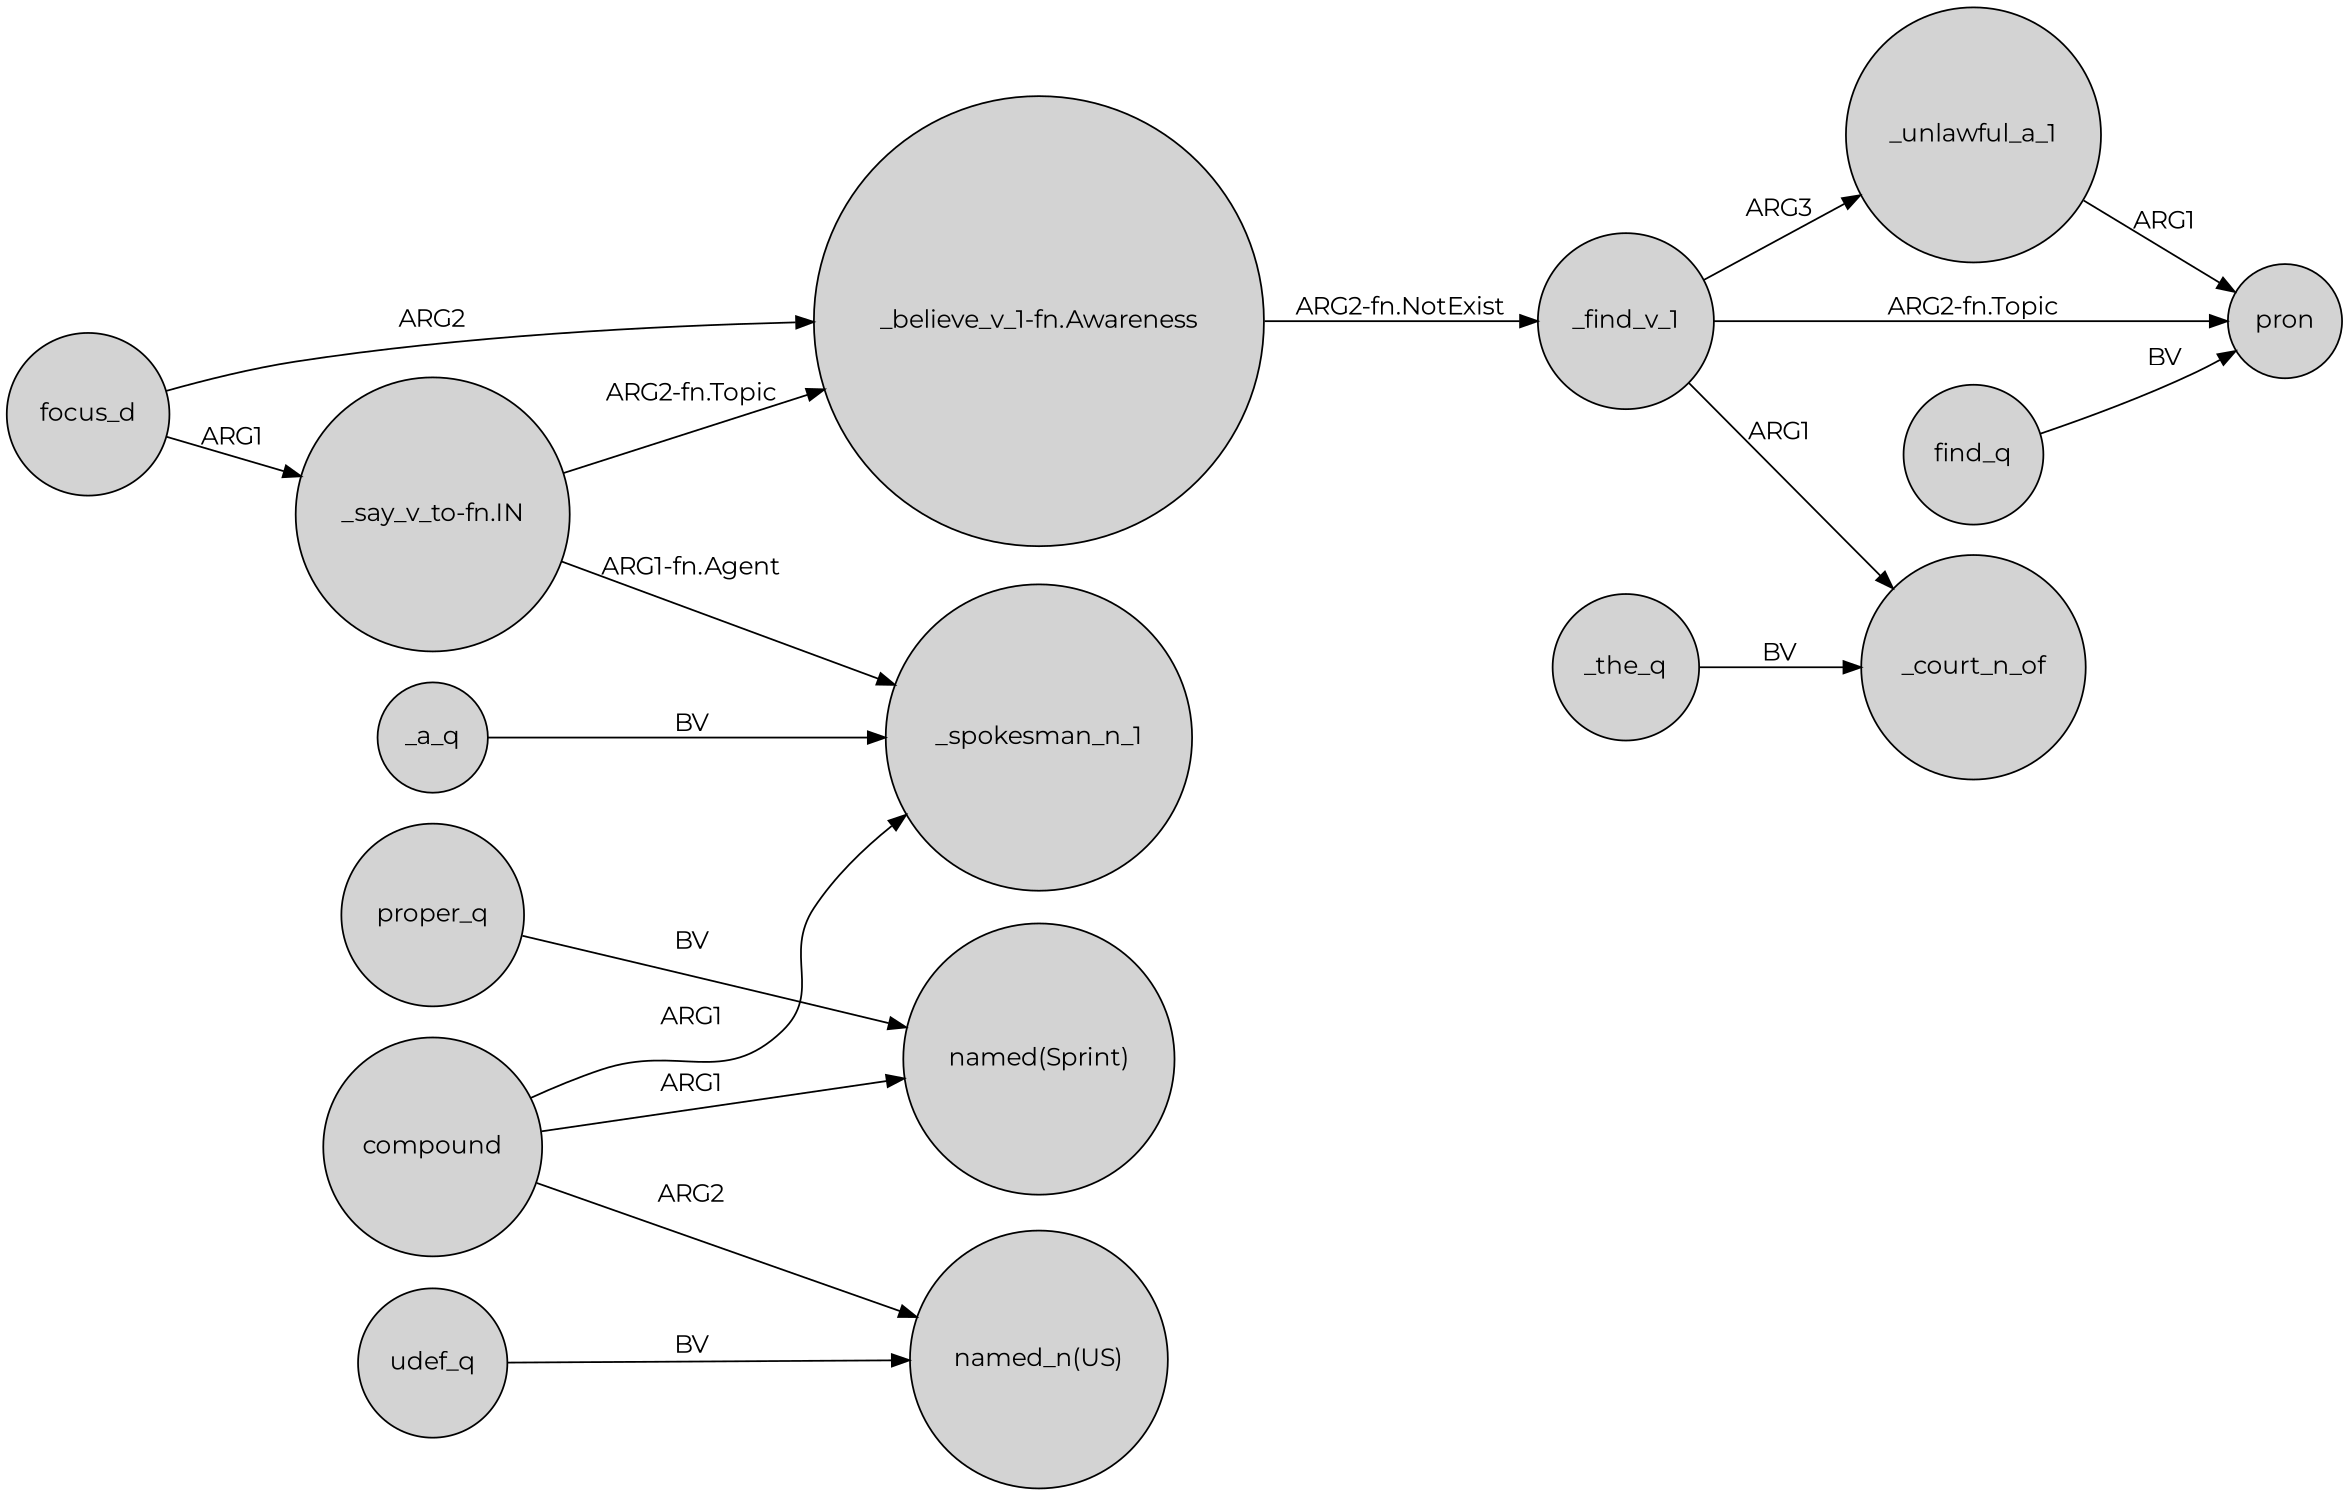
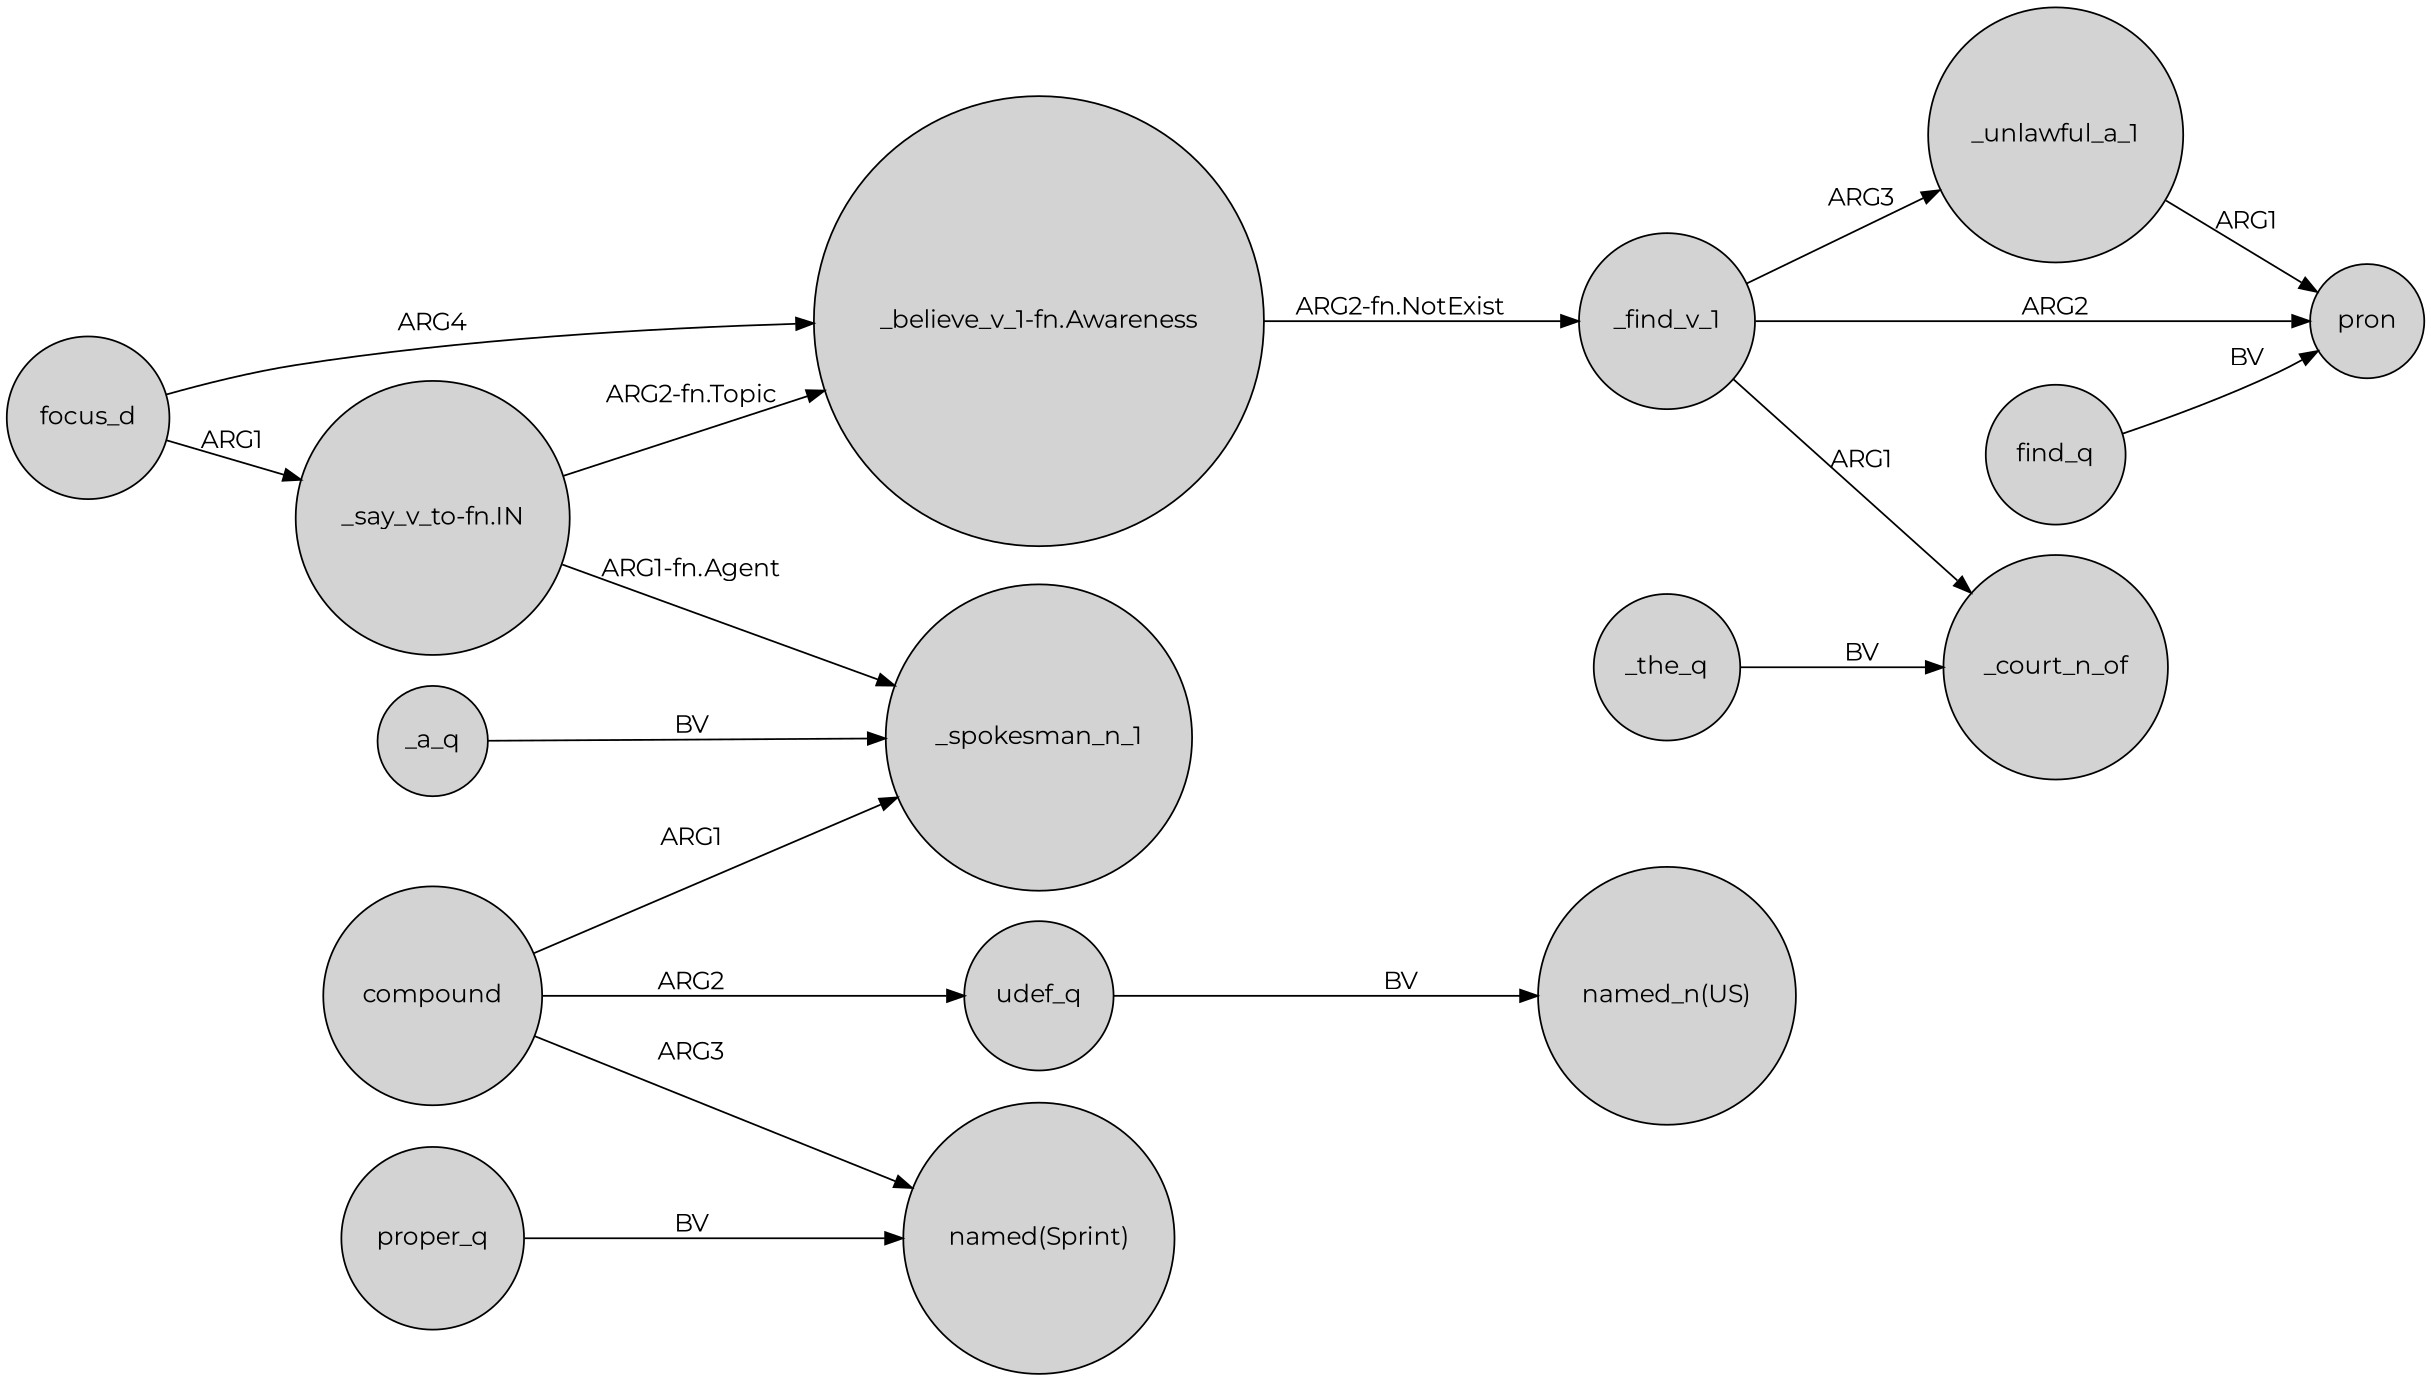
edge "_find_v_1" -> "pron": label "ARG2-fn.Topic" -> "ARG2"
edge "focus_d" -> "_believe_v_1-fn.Awareness": label "ARG2" -> "ARG4"
edge "compound" -> "named(Sprint)": label "ARG1" -> "ARG3"
edge "compound" -> "named_n(US)": now "compound" -> "udef_q"
